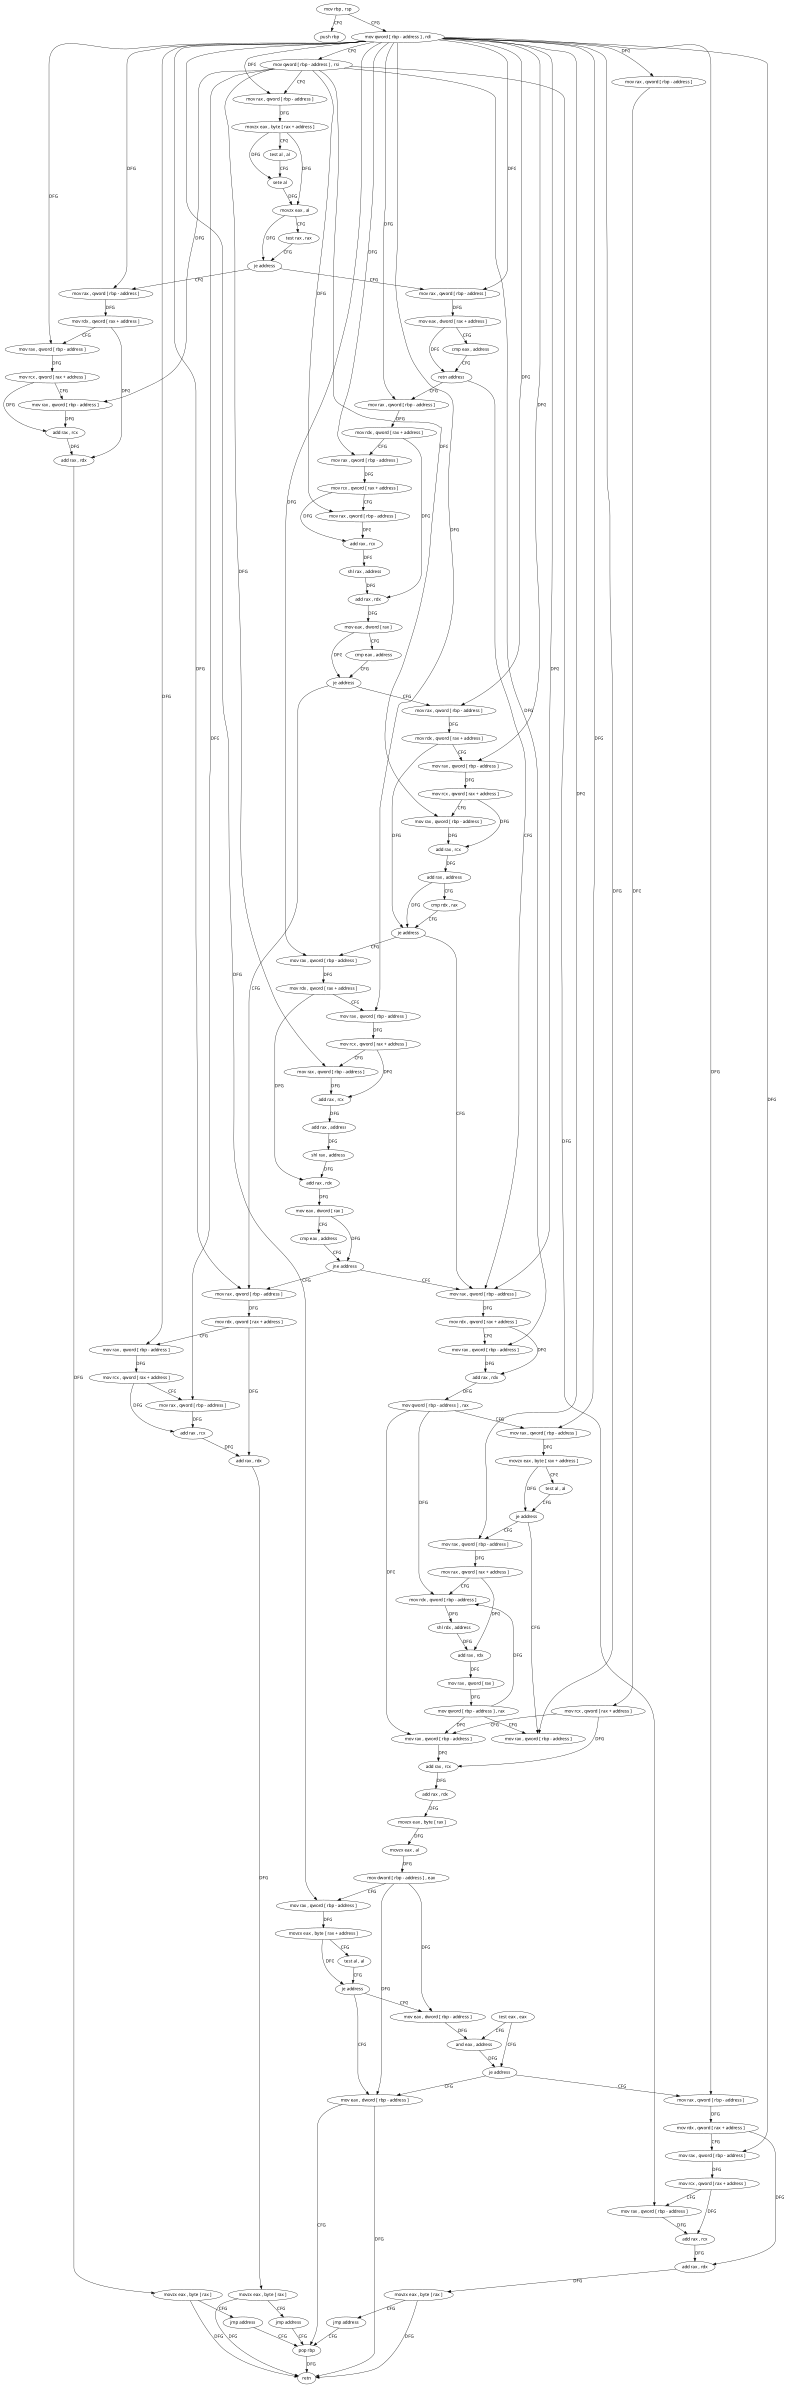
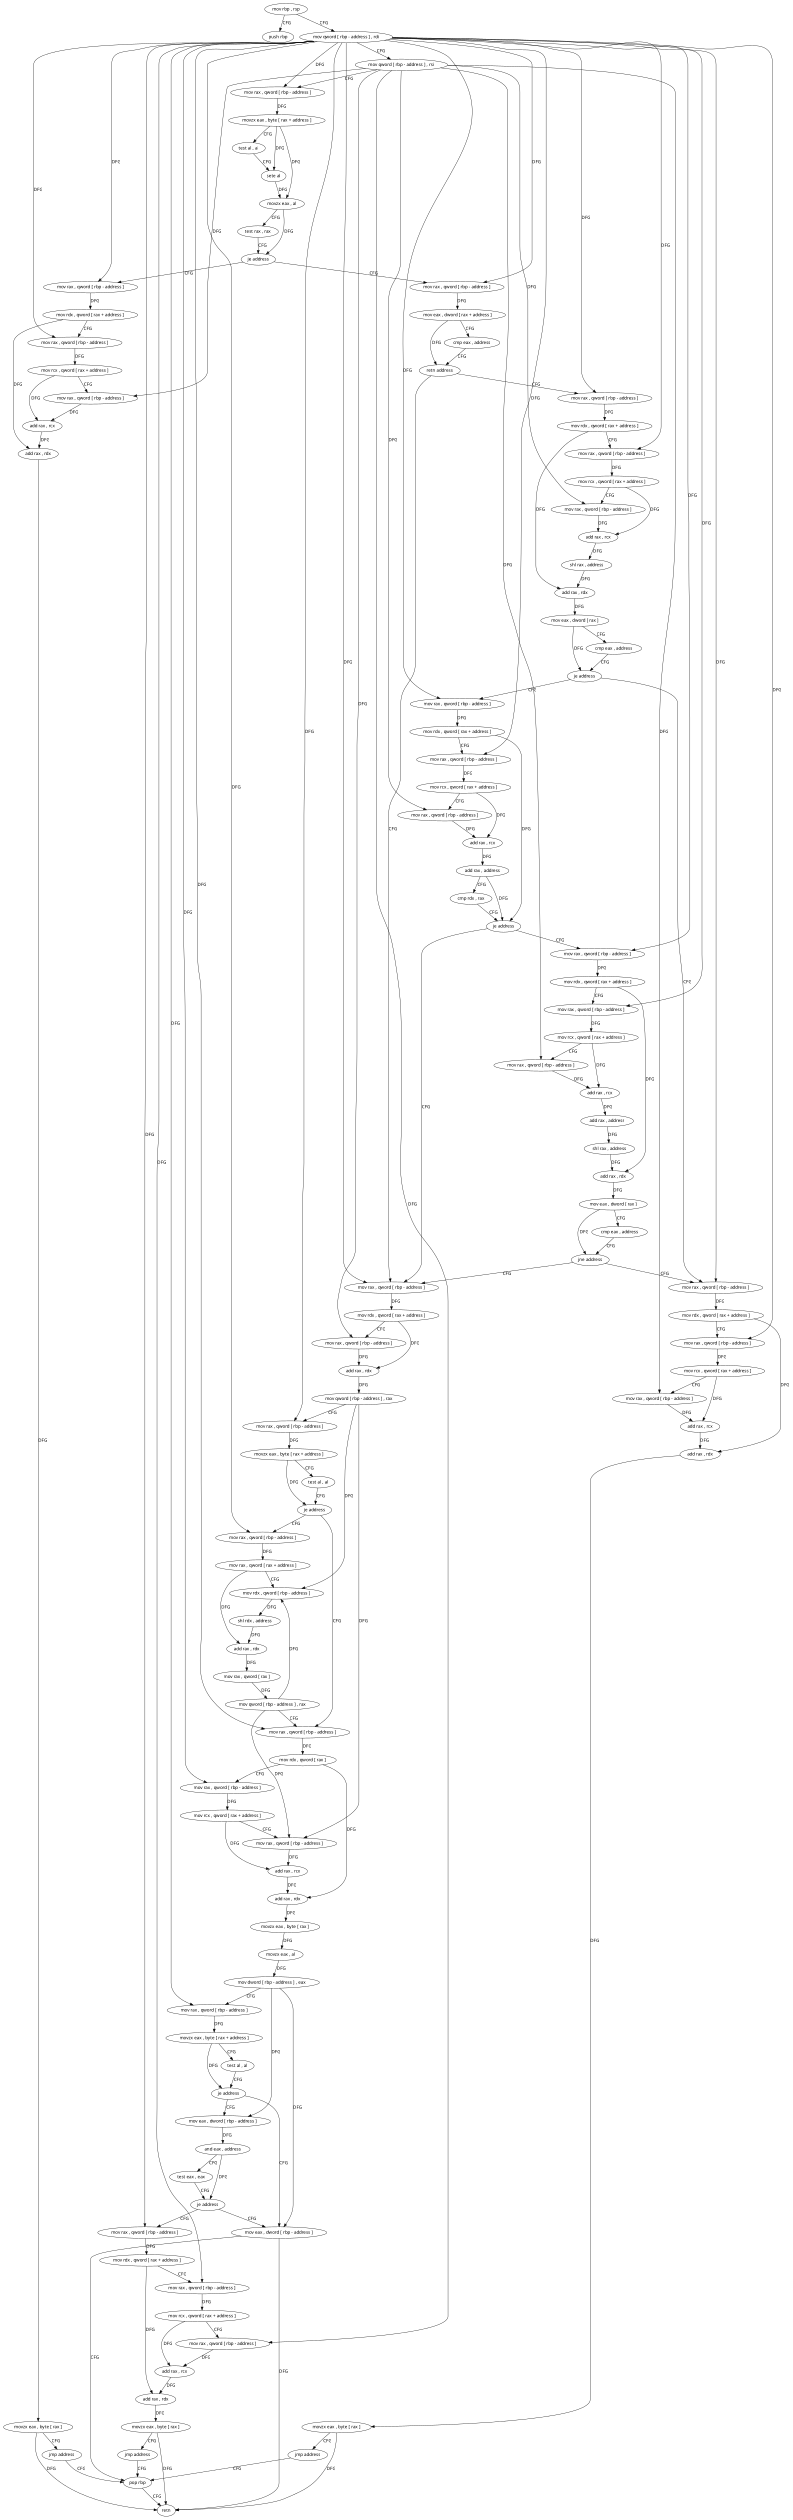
node "mov rdx , qword [ rax ]": added
edge "test eax , eax" -> "and eax , address": reversed
edge "pop rbp" -> "retn": label "DFG" -> "CFG"
